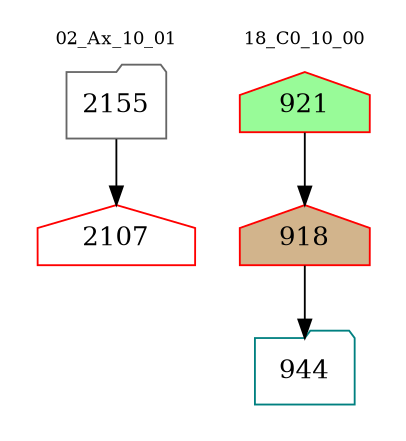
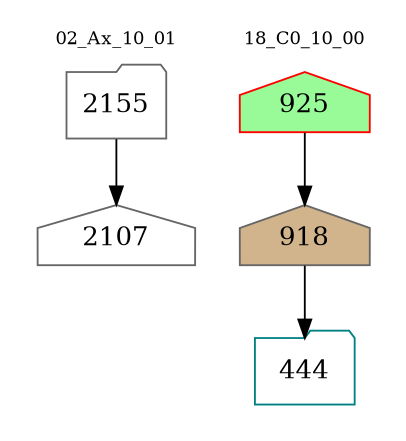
node "921": label "921" -> "925"
node "2107": color red -> gray40
node "918": color red -> gray40
node "944": label "944" -> "444"
